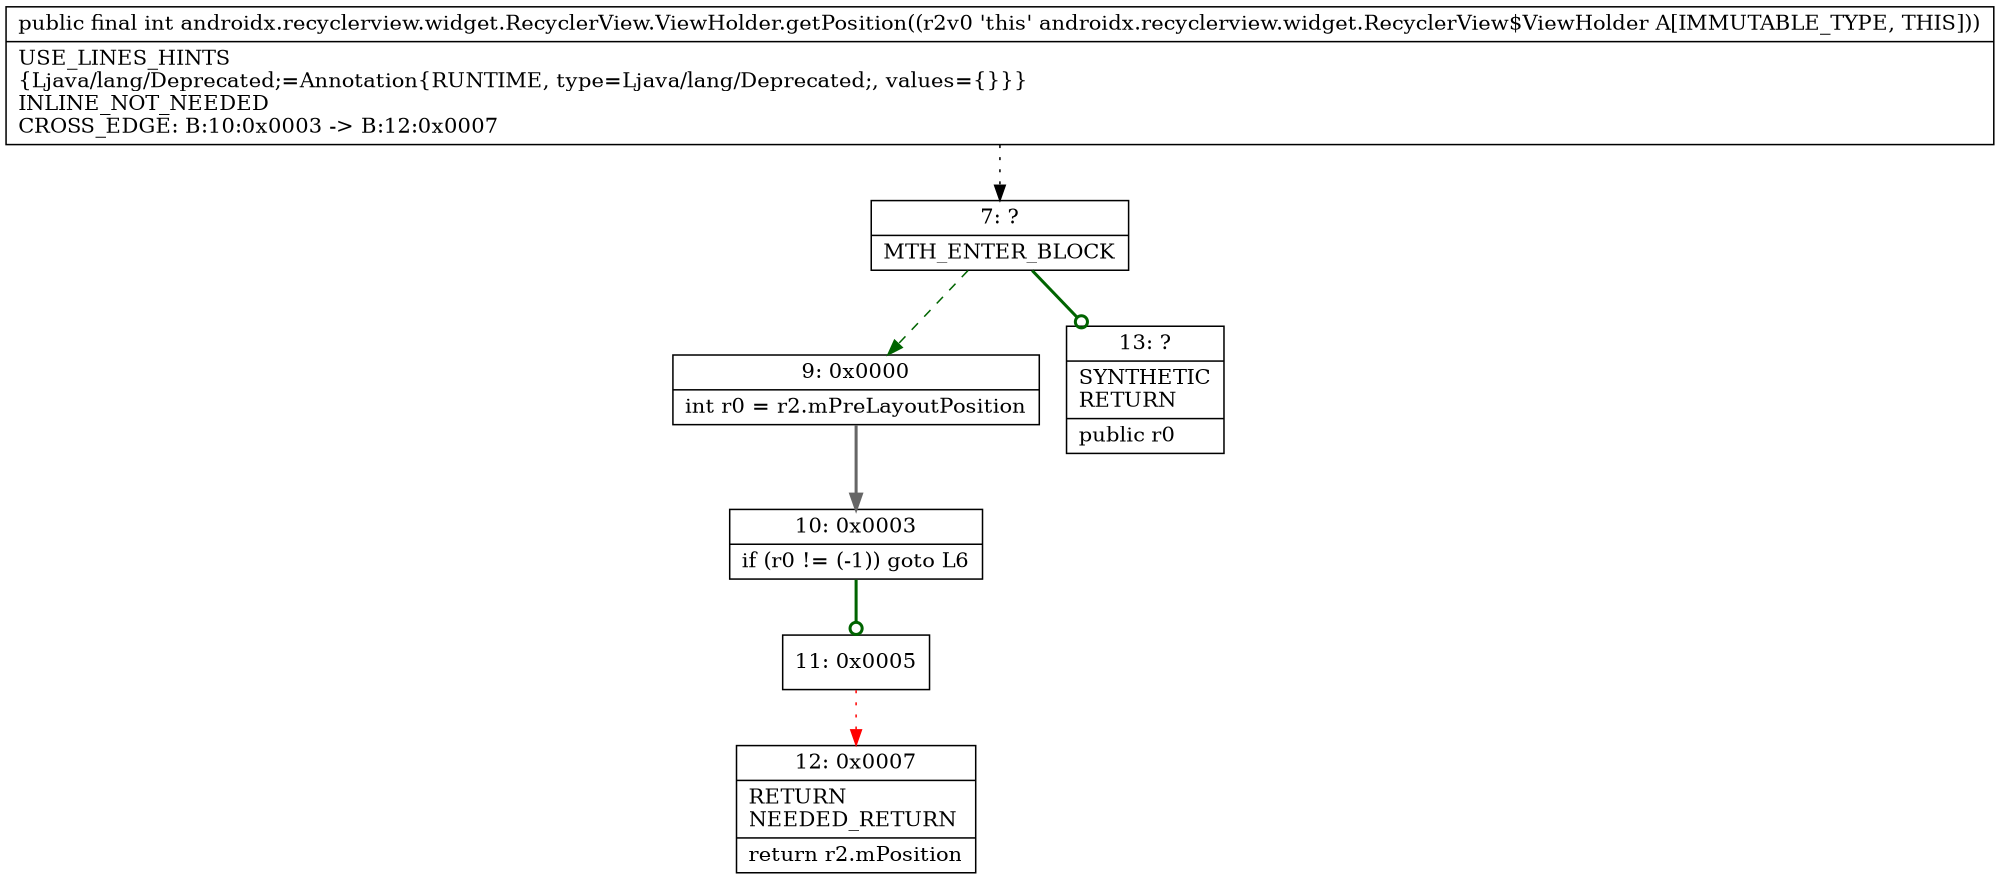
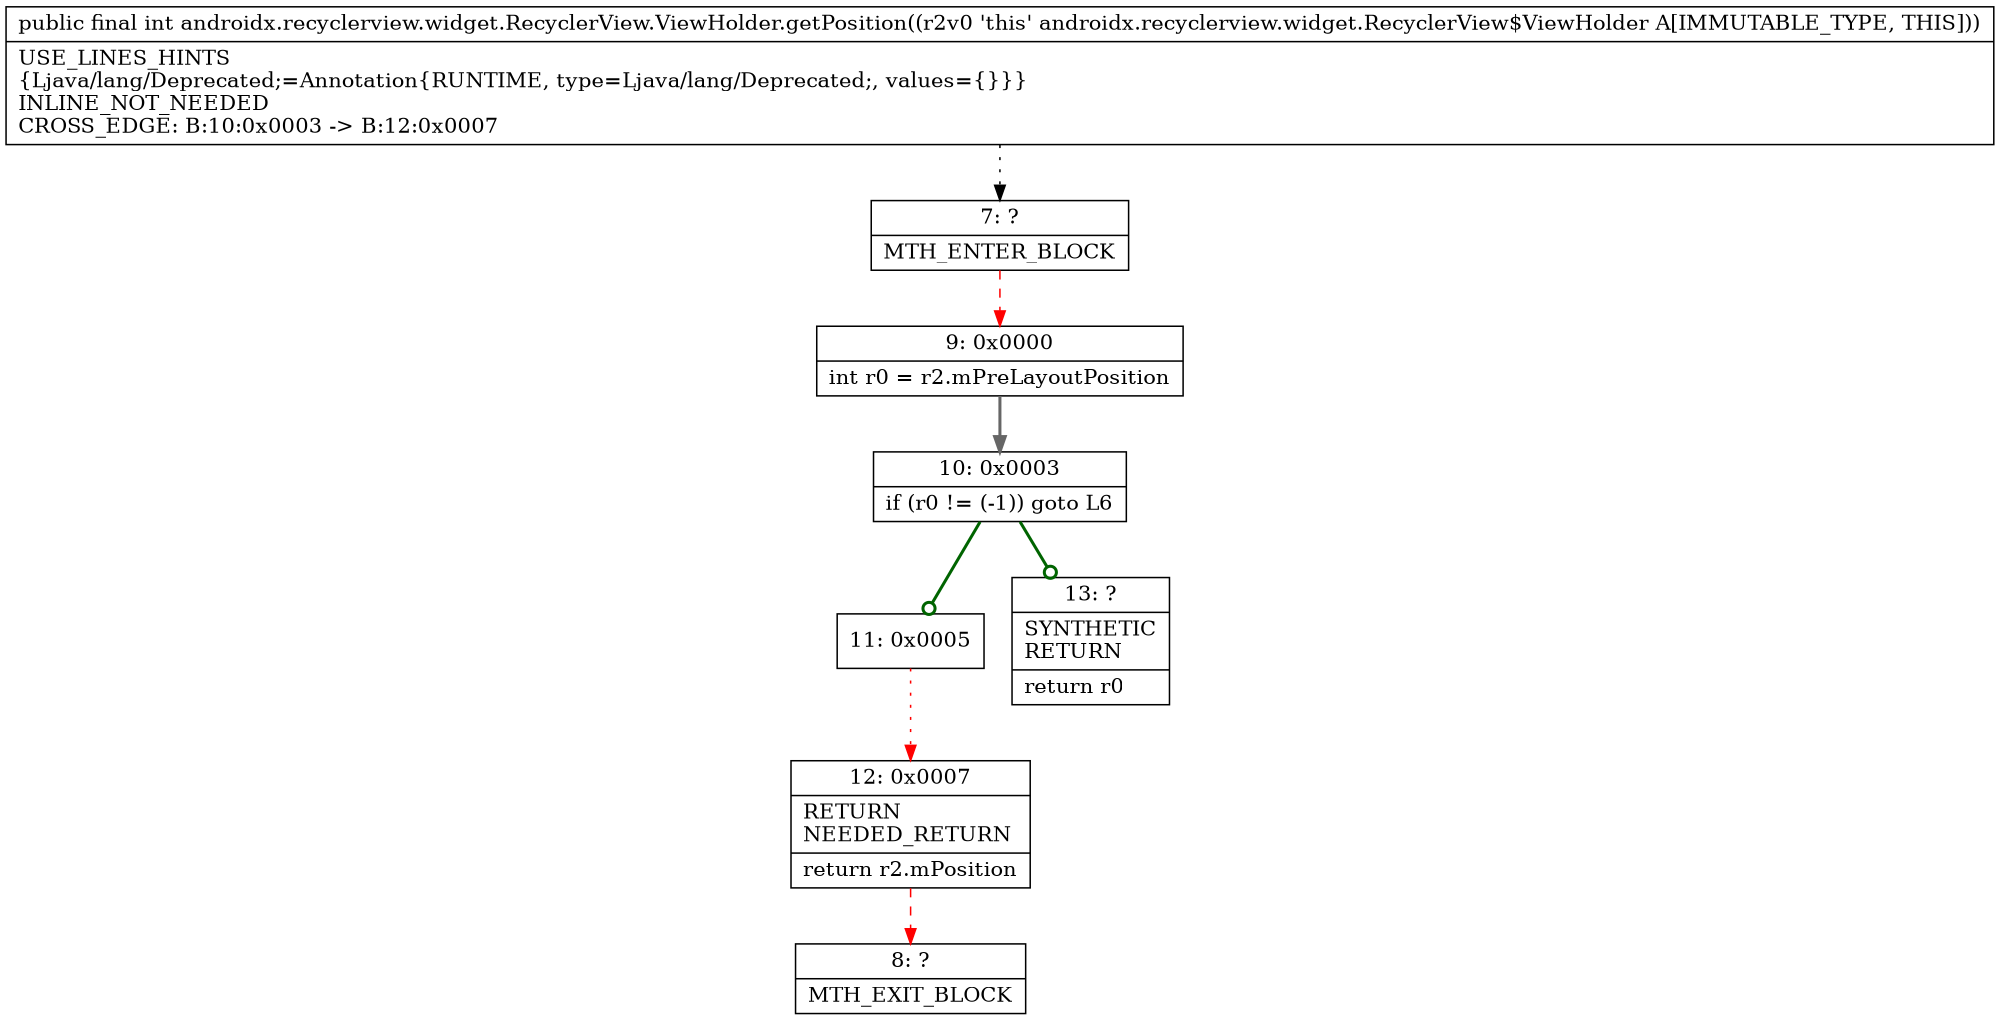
edge "7: ?" -> "13: ?": now "10: 0x0003" -> "13: ?"
edge "7: ?" -> "9: 0x0000": color darkgreen -> red
node "13: ?": text "public r0" -> "return r0"
node "8: ?": added
